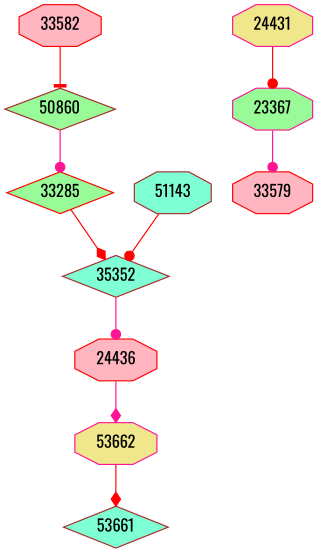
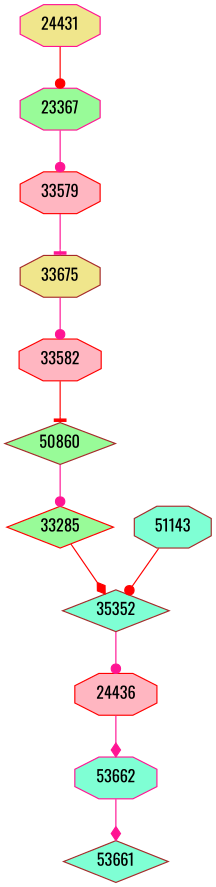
node "33675": added
node "53662": fillcolor khaki -> aquamarine
edge "53662" -> "53661": color red -> deeppink
